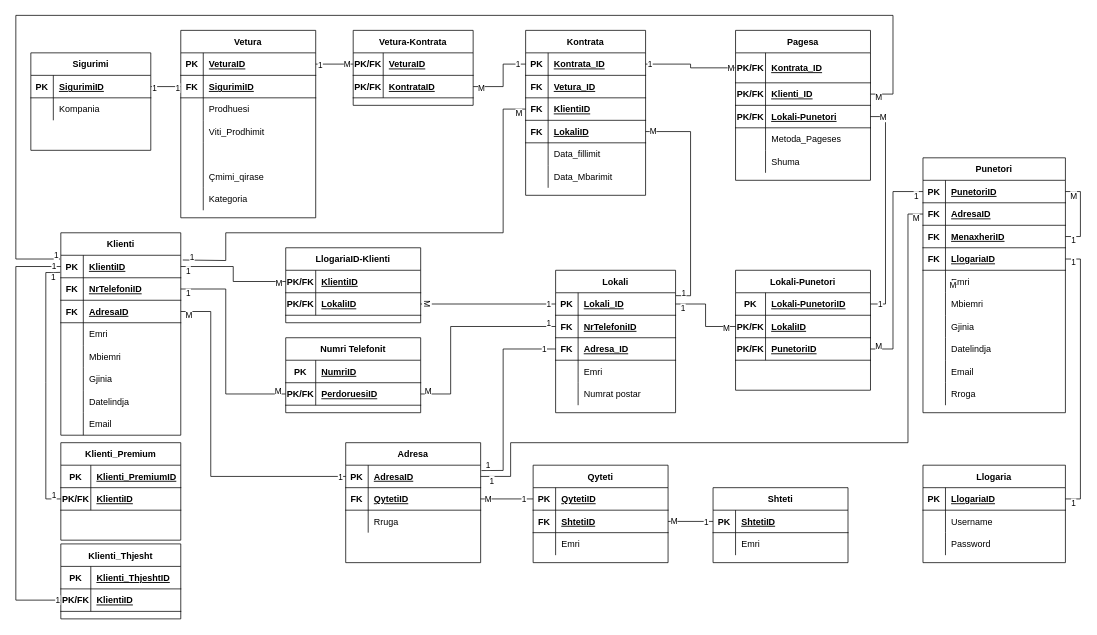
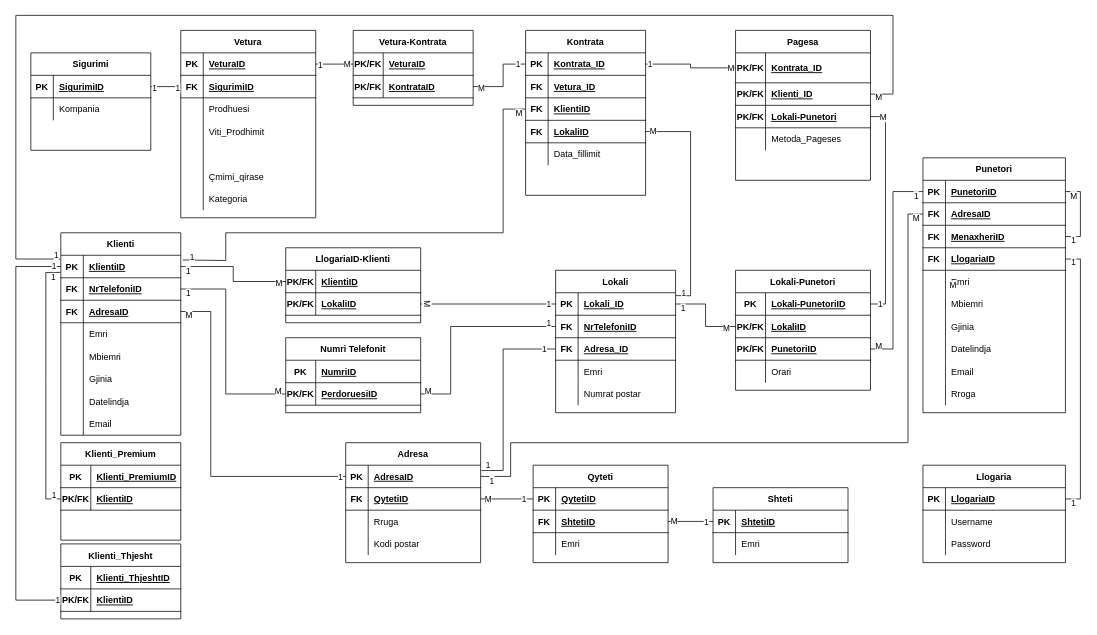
node "Shuma": removed
node "Data_Mbarimit": removed
node "Orari": added
node "Kodi postar": added
